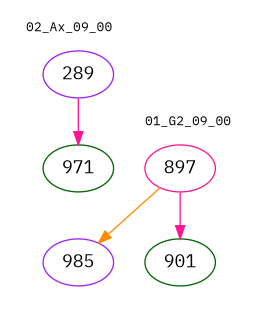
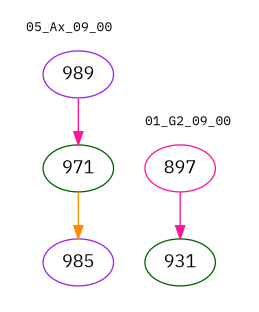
cluster "02_Ax_09_00": label "02_Ax_09_00" -> "05_Ax_09_00"
node "289": label "289" -> "989"
edge "897" -> "985": now "971" -> "985"
node "901": label "901" -> "931"
